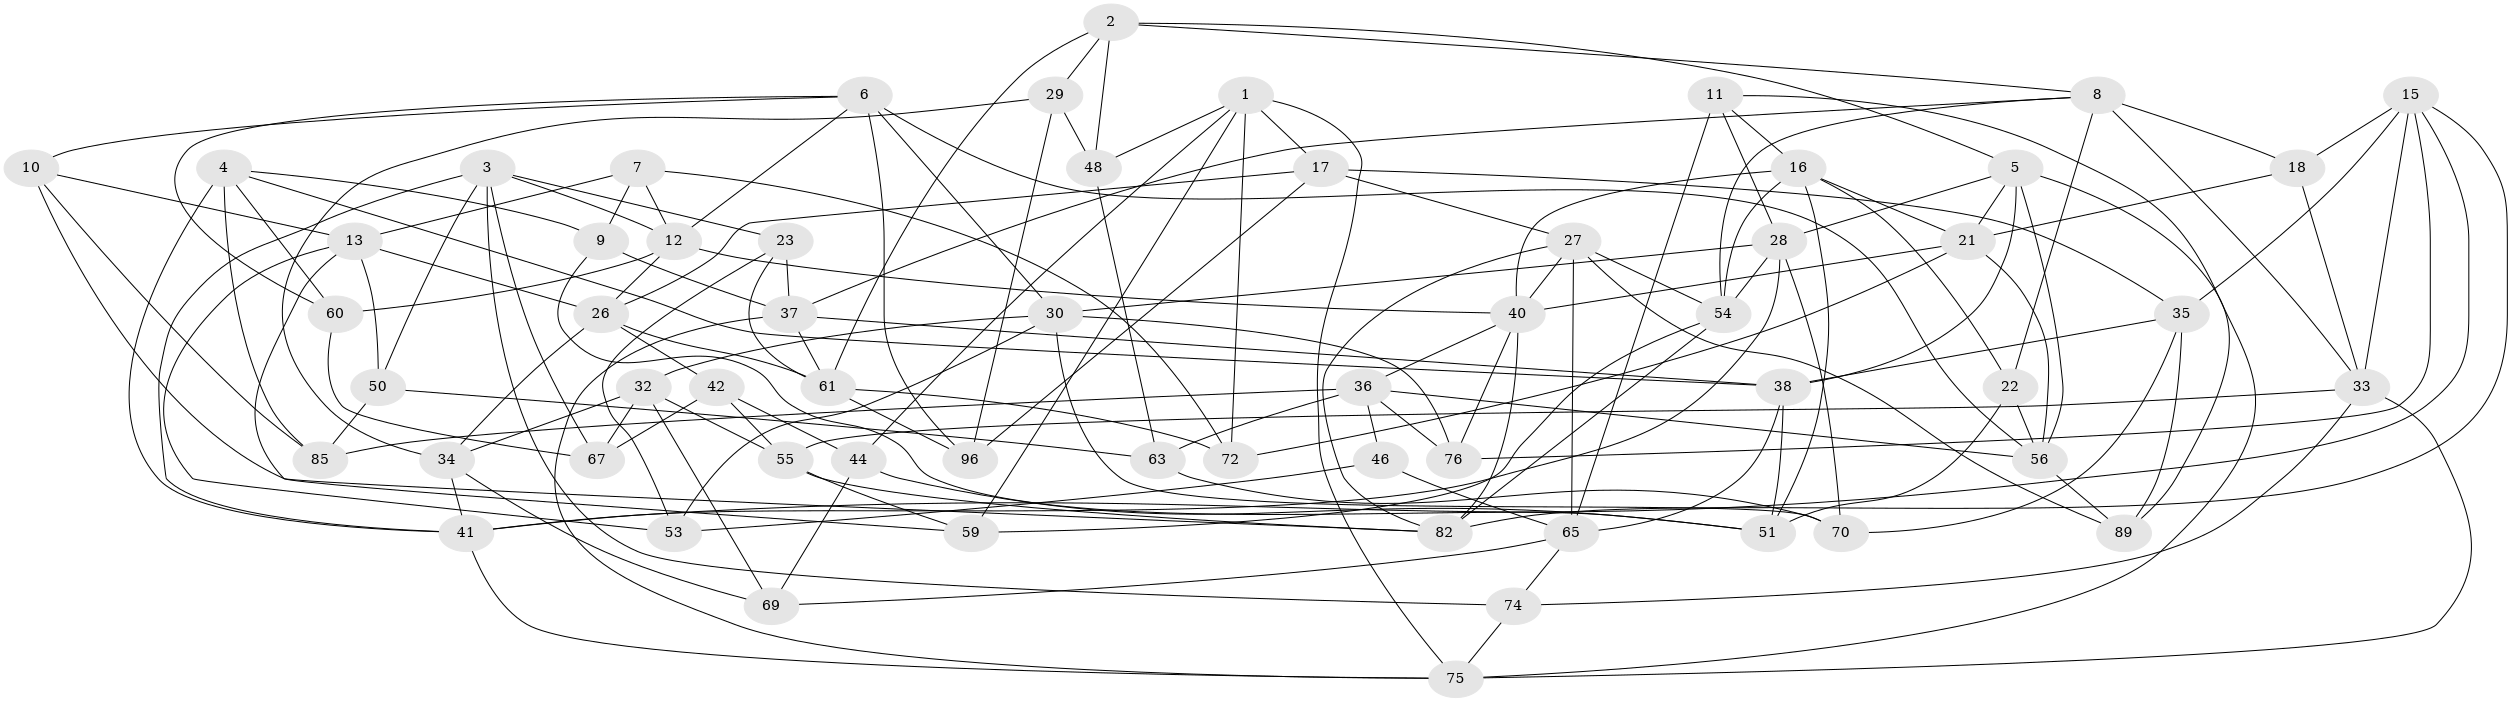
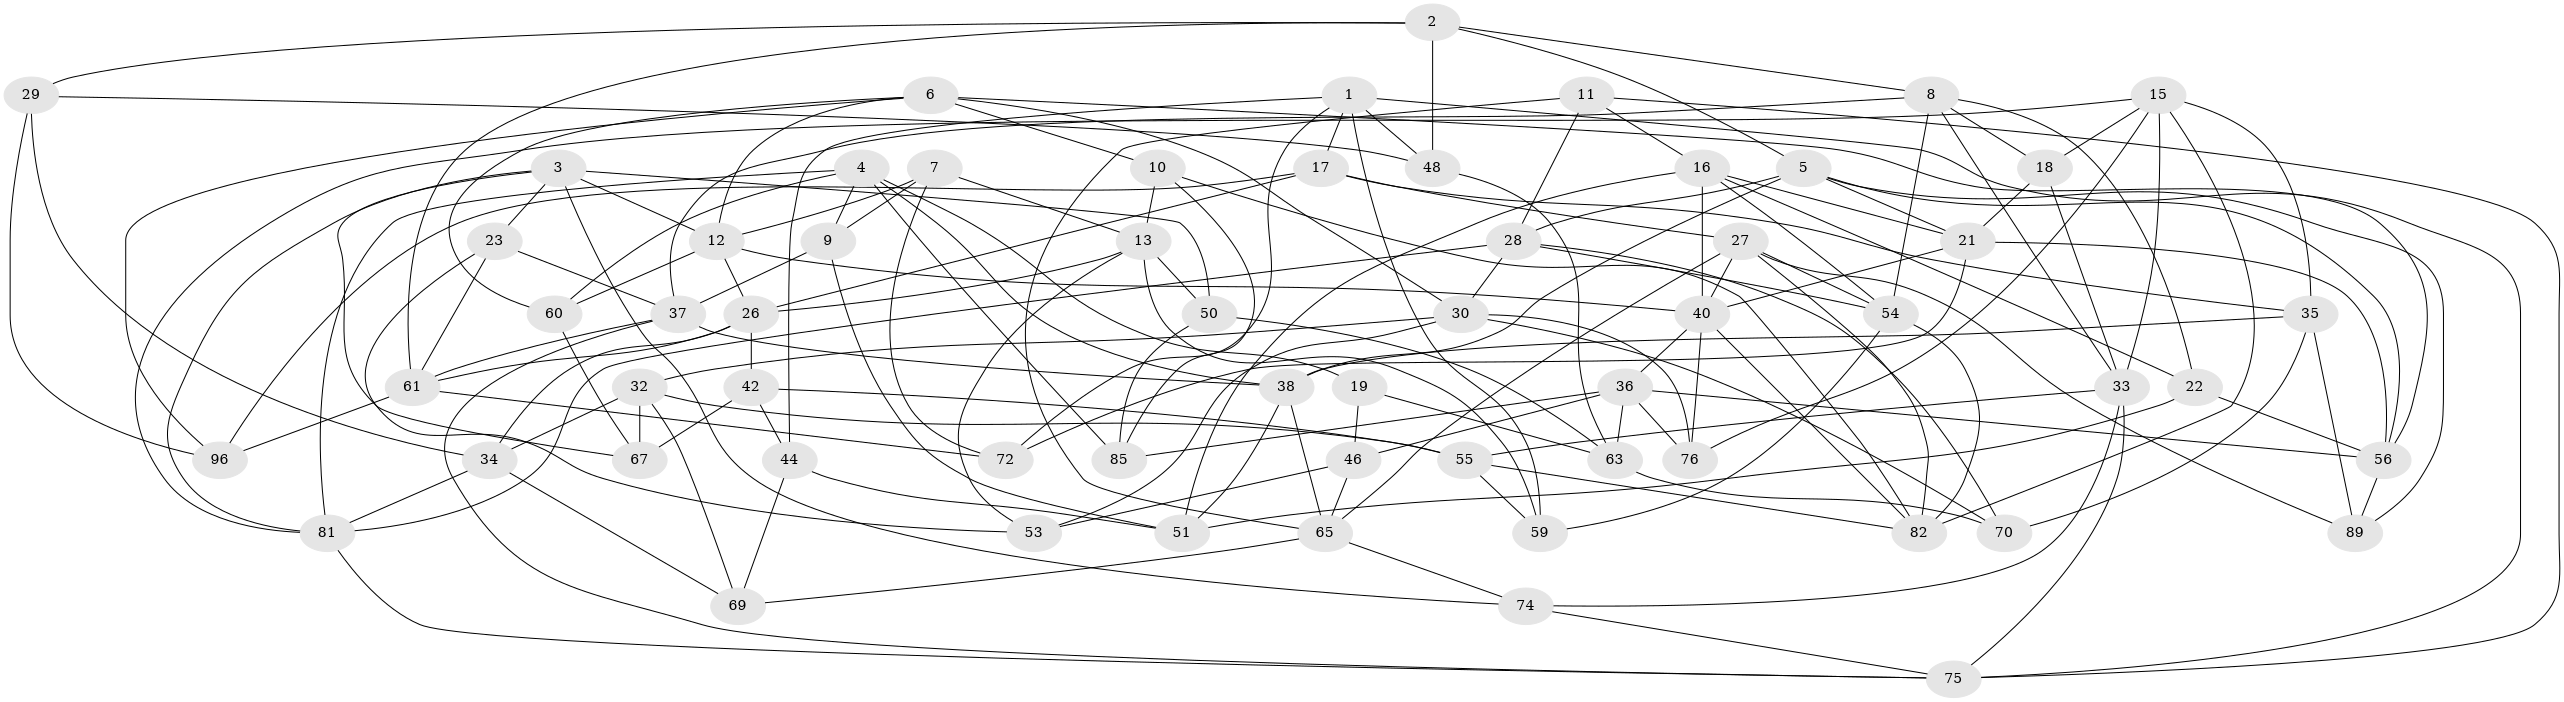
node "19": added
node "41": label "41" -> "81"
